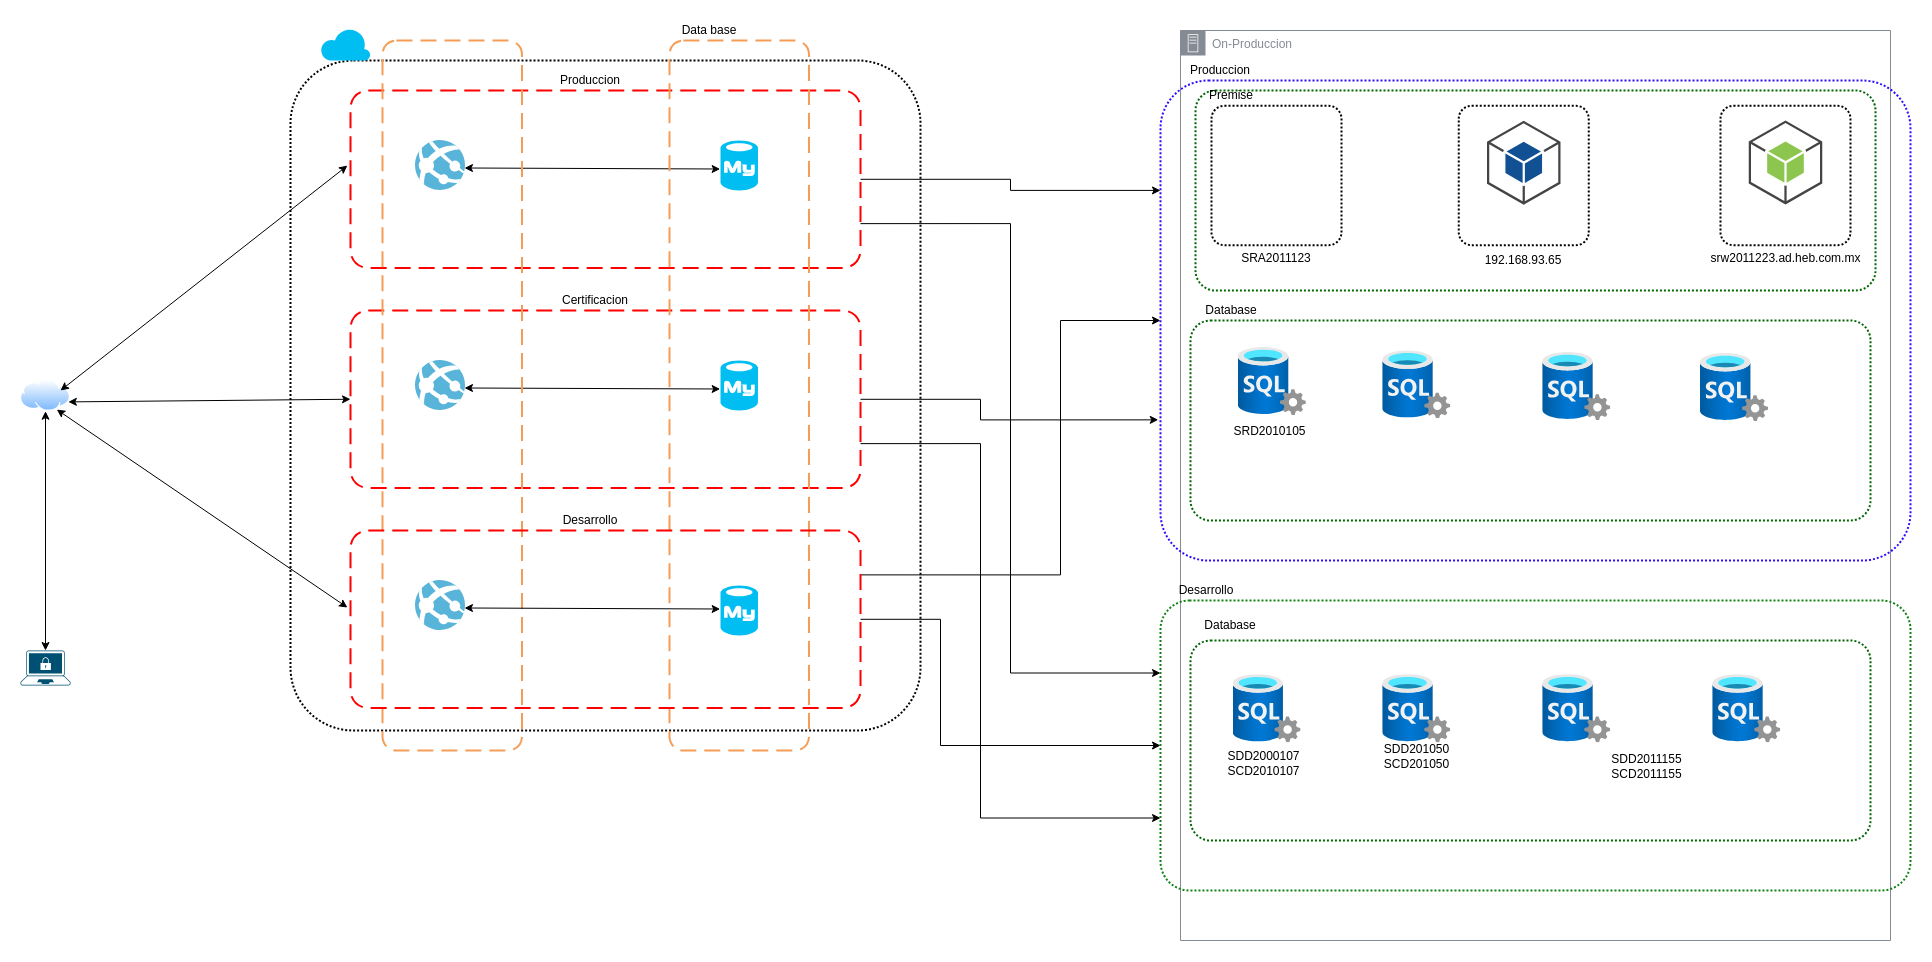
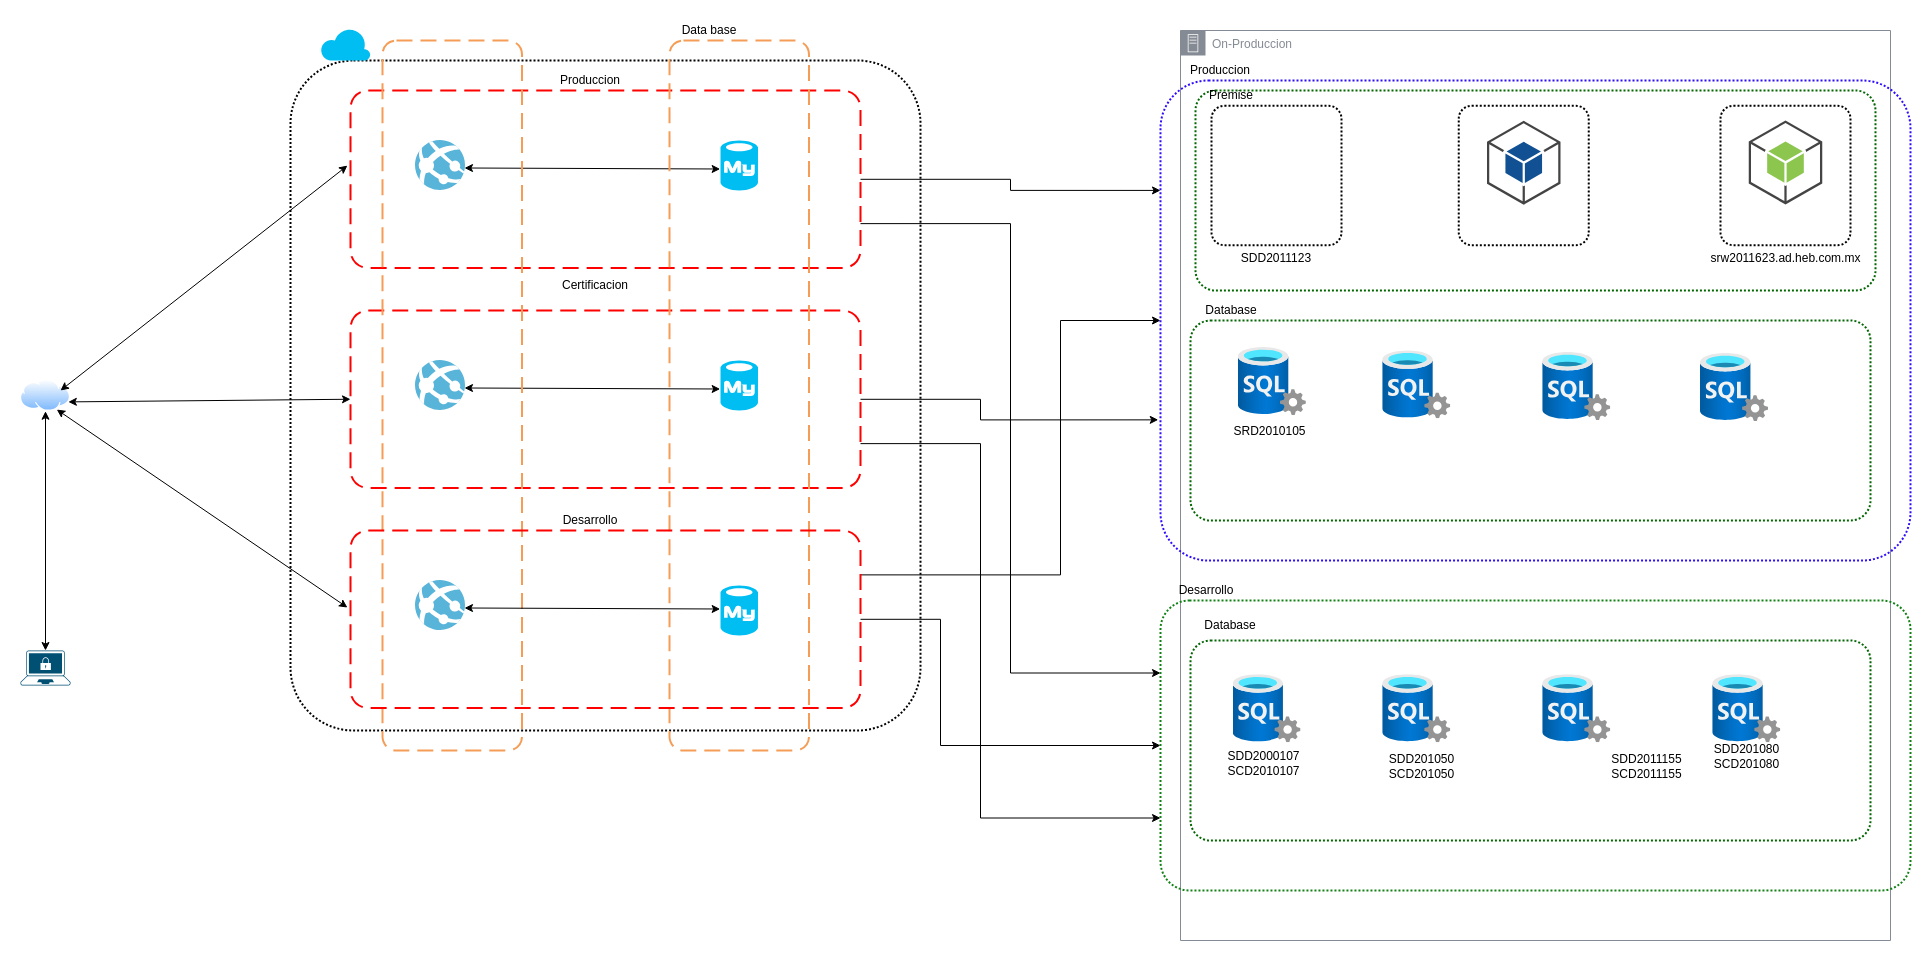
node "SRA2011123": label "SRA2011123" -> "SDD2011123"
node "srw2011223.ad.heb.com.mx": label "srw2011223.ad.heb.com.mx" -> "srw2011623.ad.heb.com.mx"
node "192.168.93.65": removed
node "Certificacion": moved (596, 301) -> (596, 286)
node "SDD201050 SCD201050": moved (1417, 756) -> (1422, 766)
node "SDD201080 SCD201080": added
